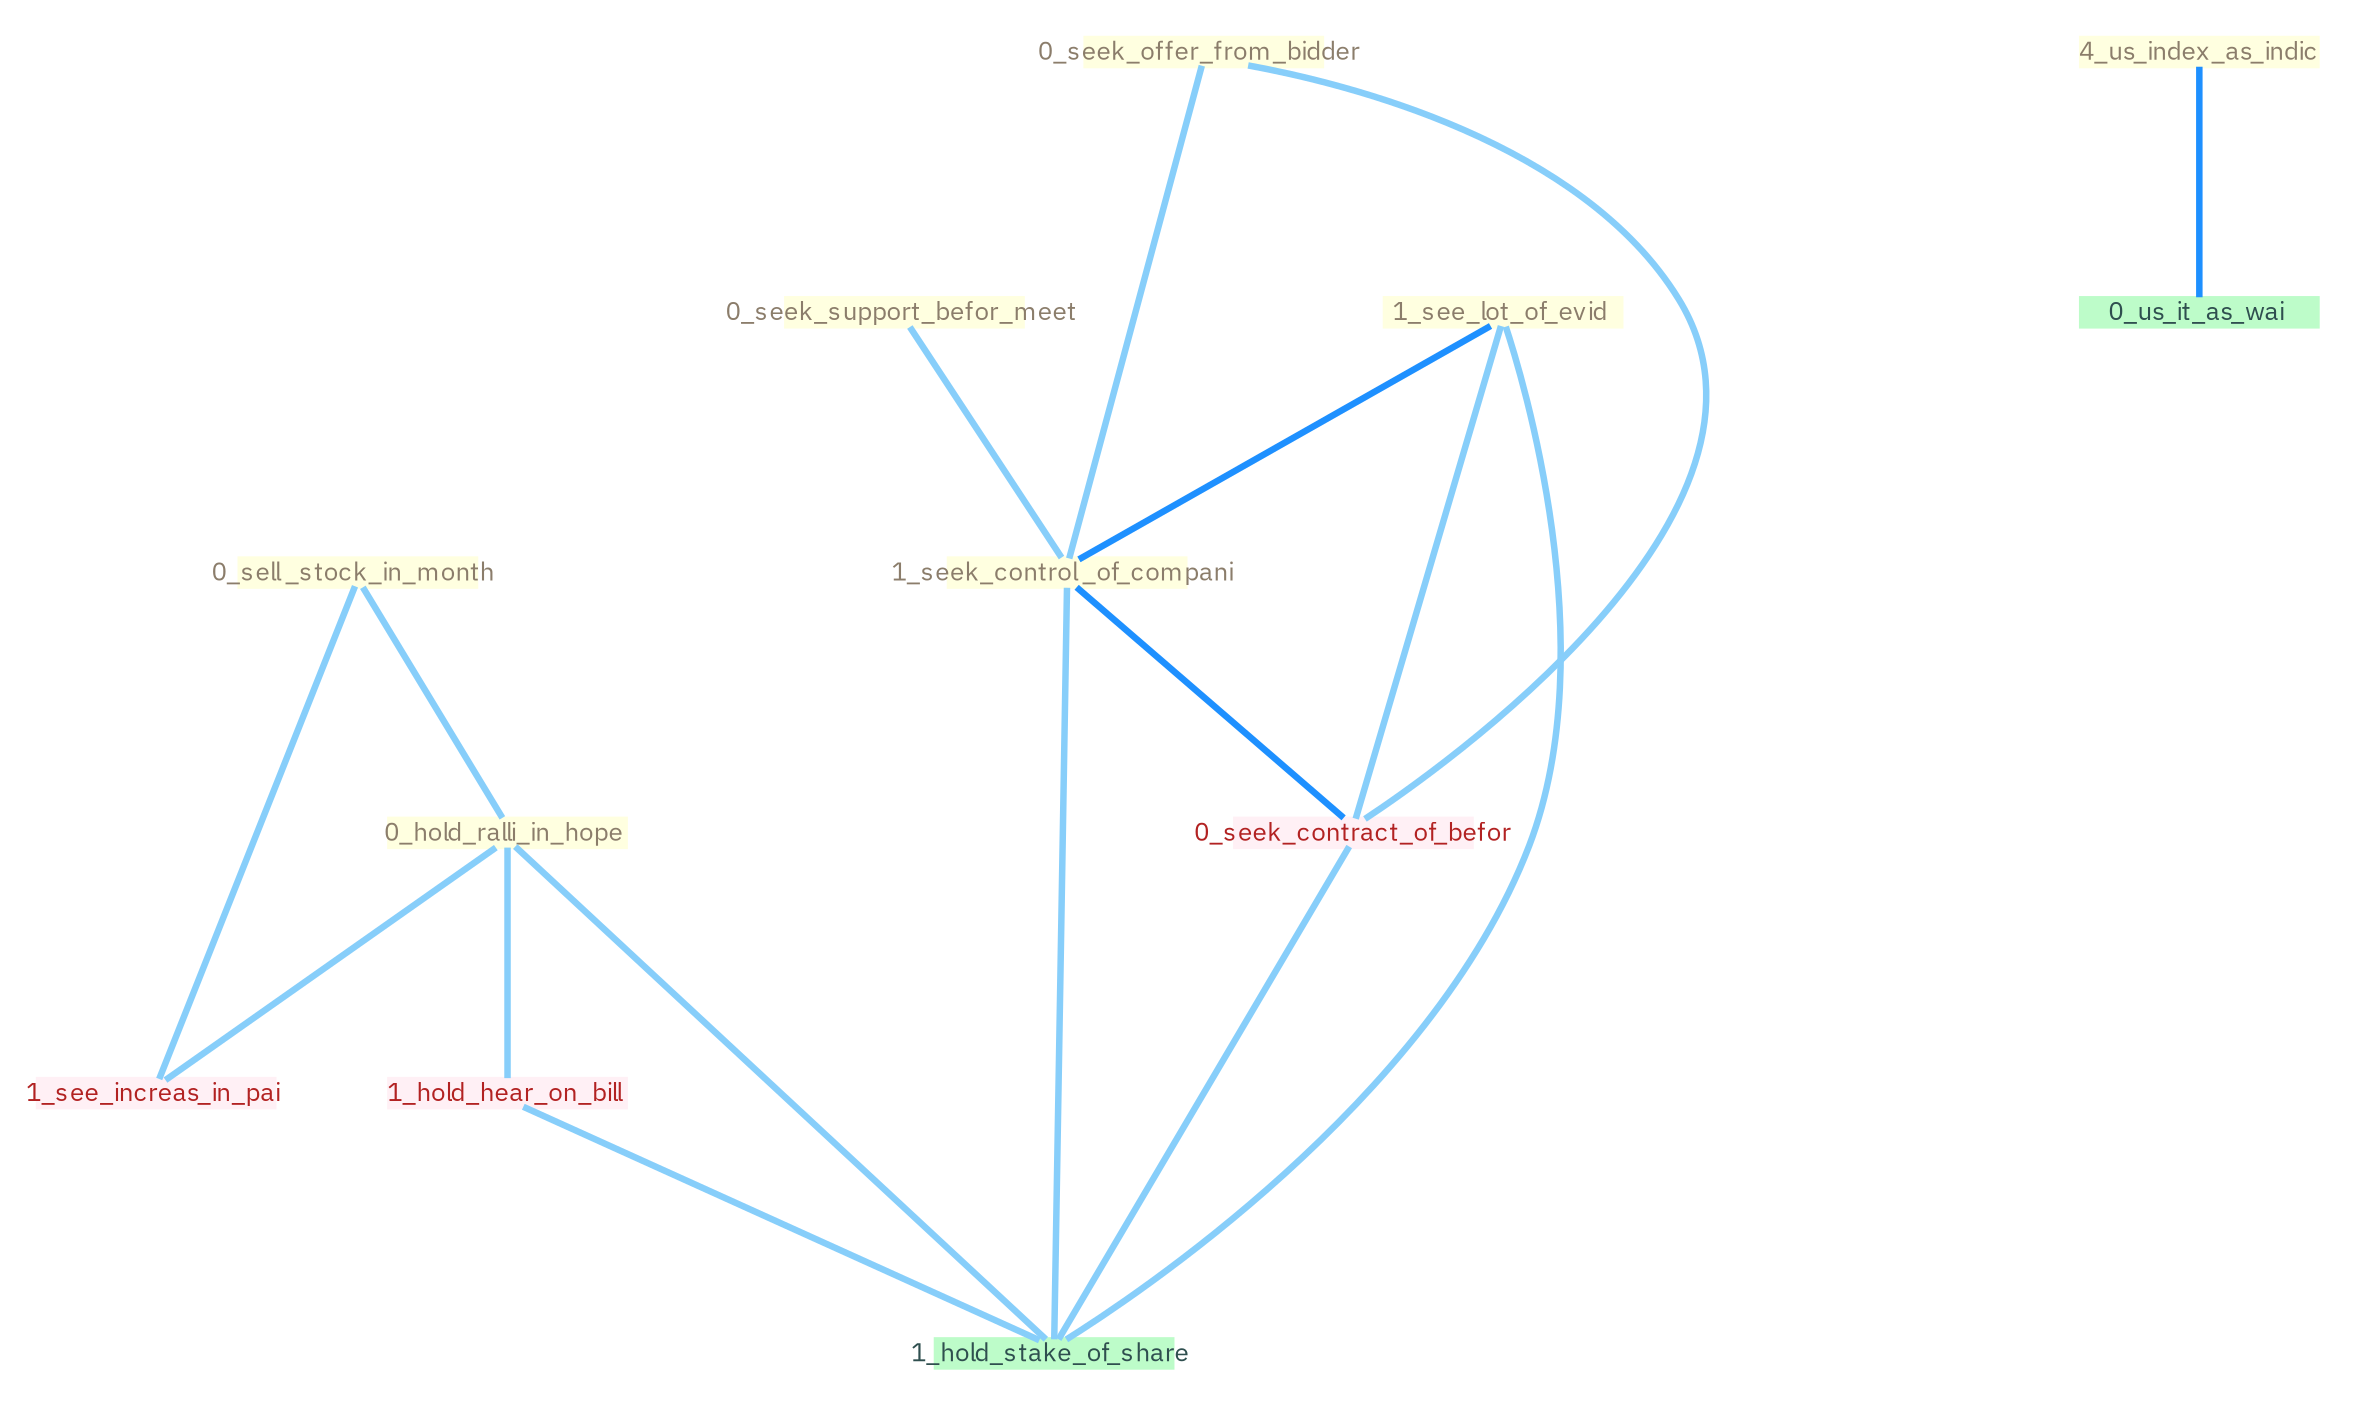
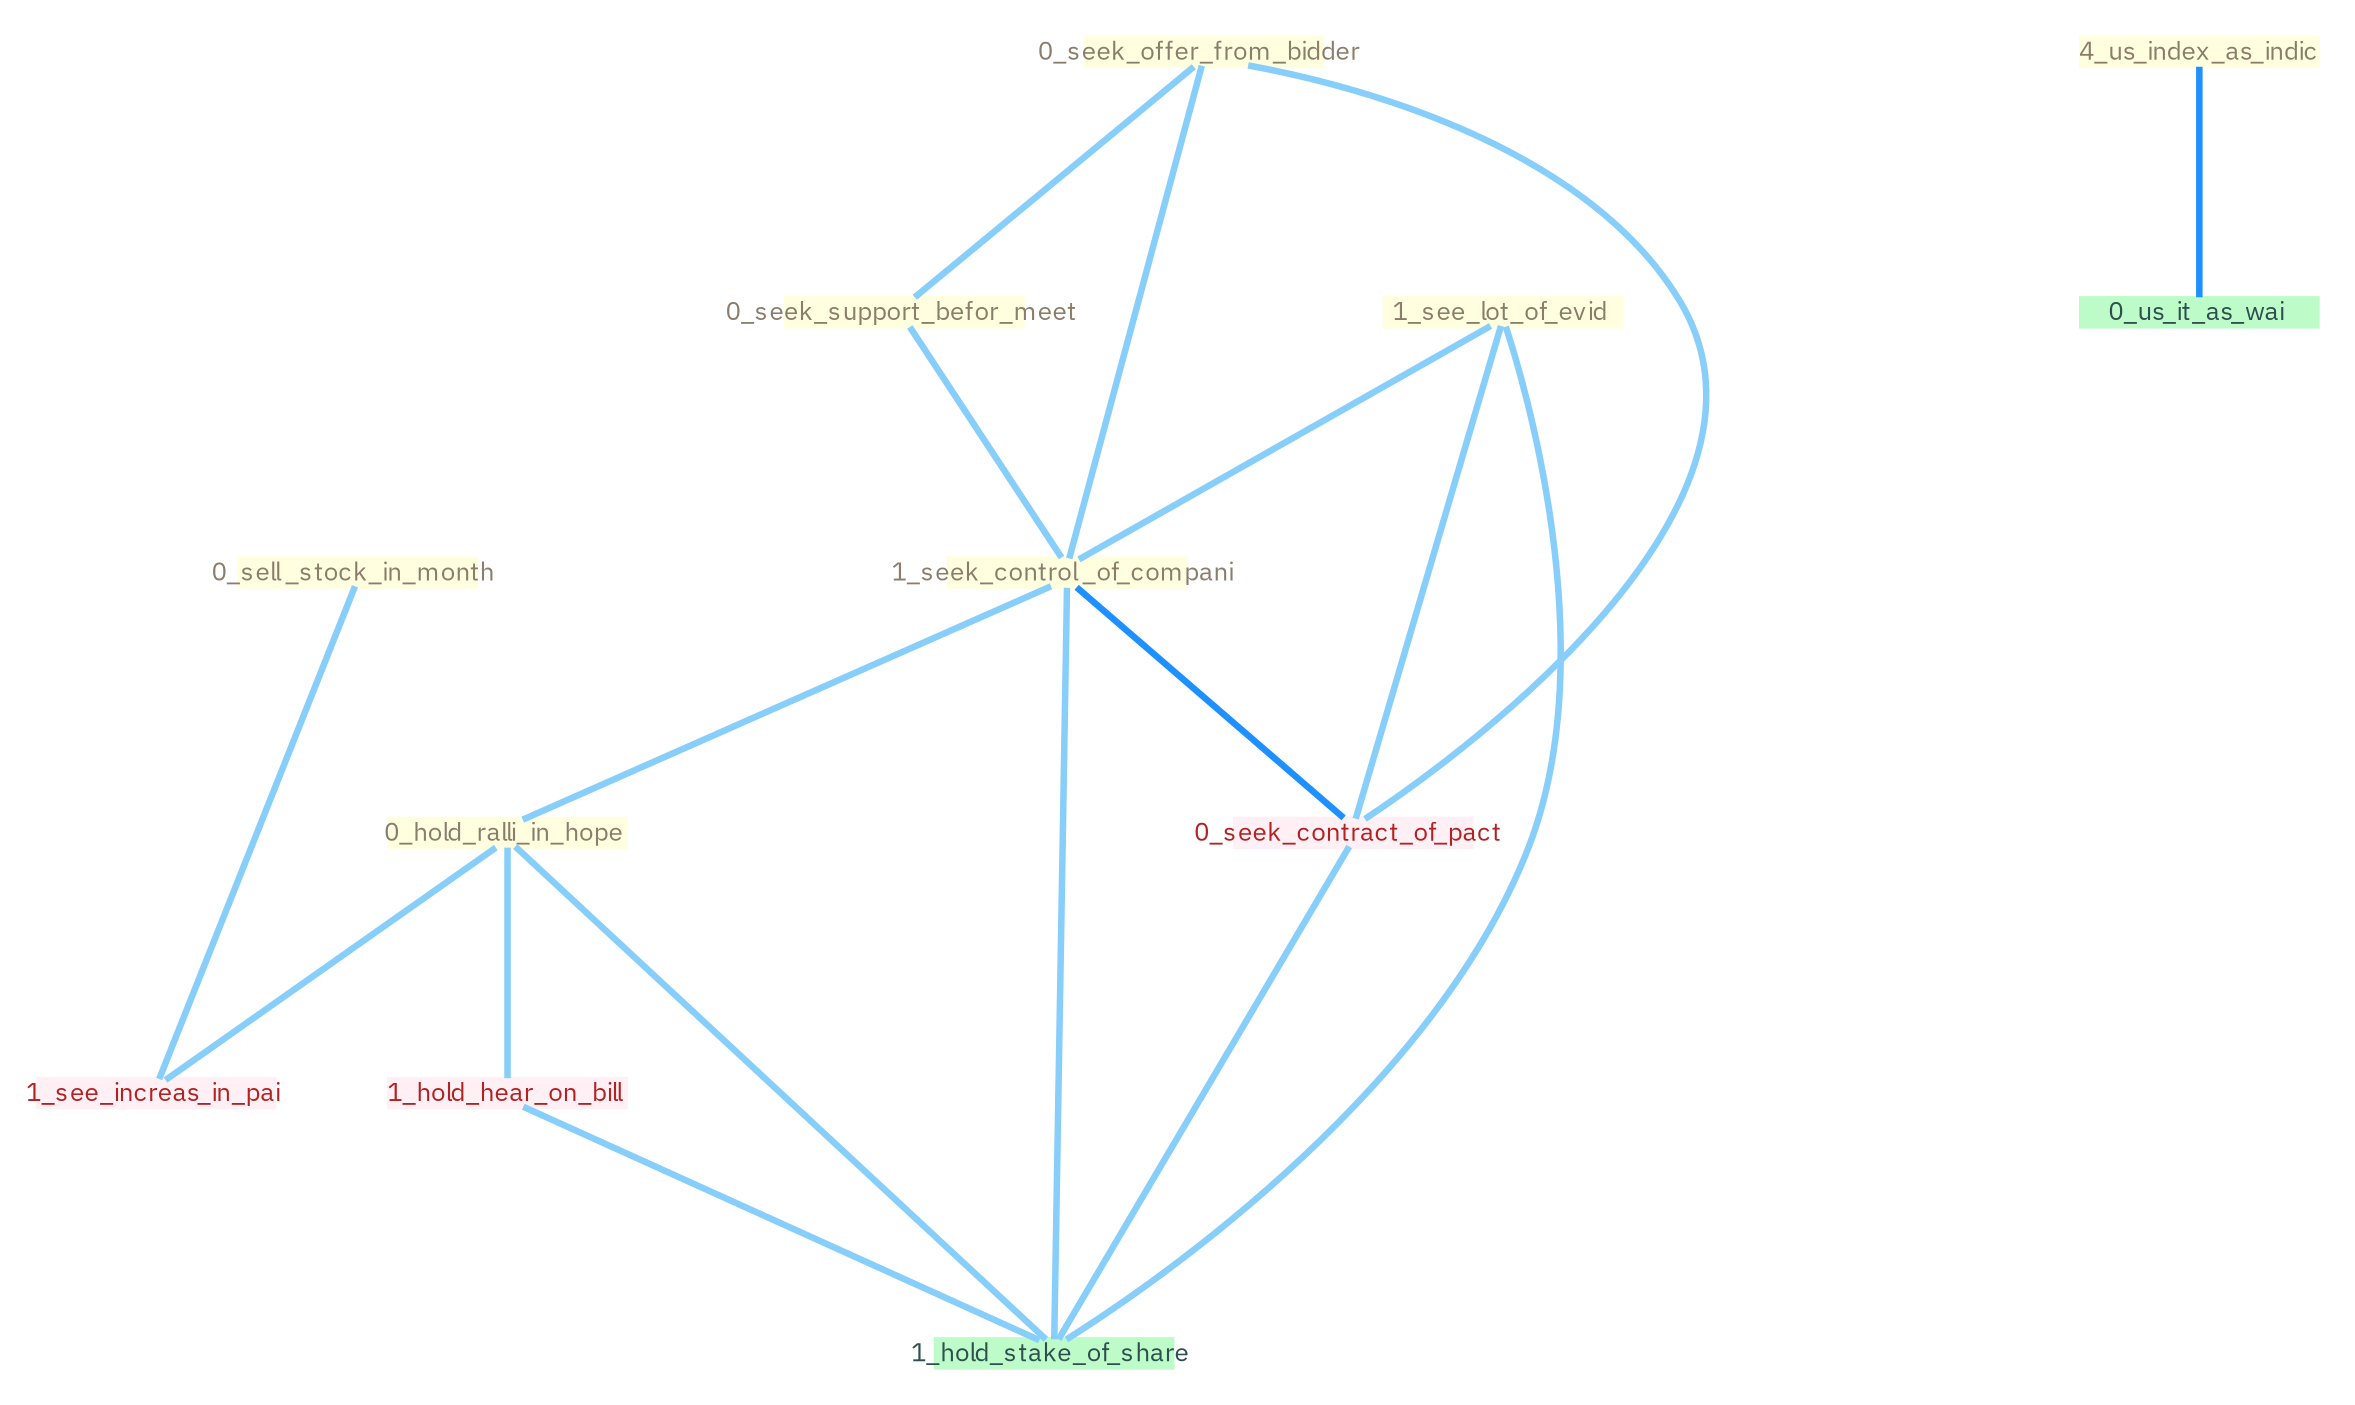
edge "0_seek_offer_from_bidder" -- "0_seek_support_befor_meet": added
edge "1_see_lot_of_evid" -- "1_seek_control_of_compani": color #1e90ff -> #87cefa
edge "0_sell_stock_in_month" -- "0_hold_ralli_in_hope": now "1_seek_control_of_compani" -- "0_hold_ralli_in_hope"
node "0_seek_contract_of_befor": label "0_seek_contract_of_befor" -> "0_seek_contract_of_pact"
